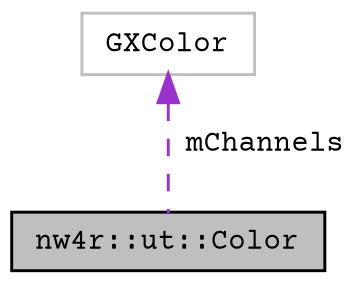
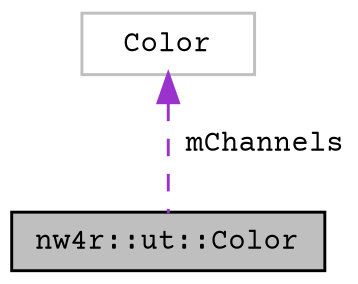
node "GXColor": label "GXColor" -> "Color"
